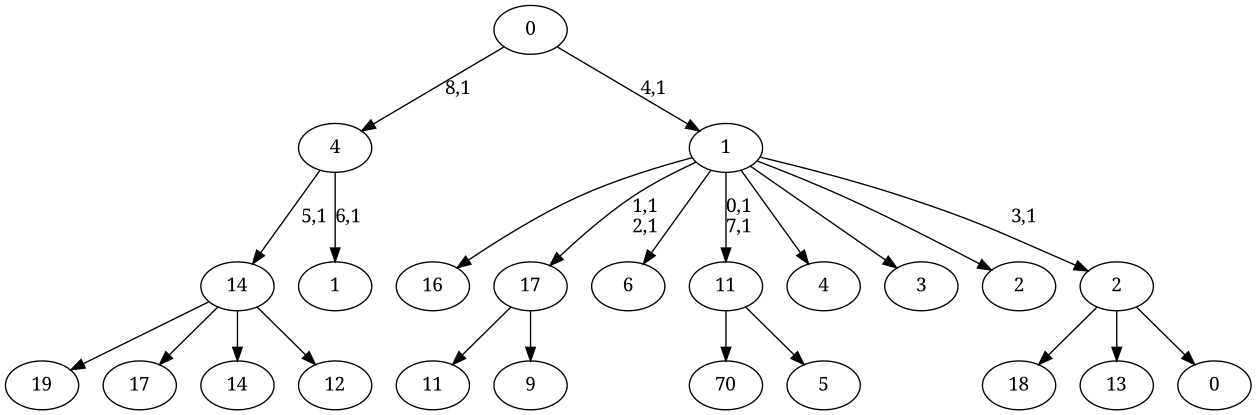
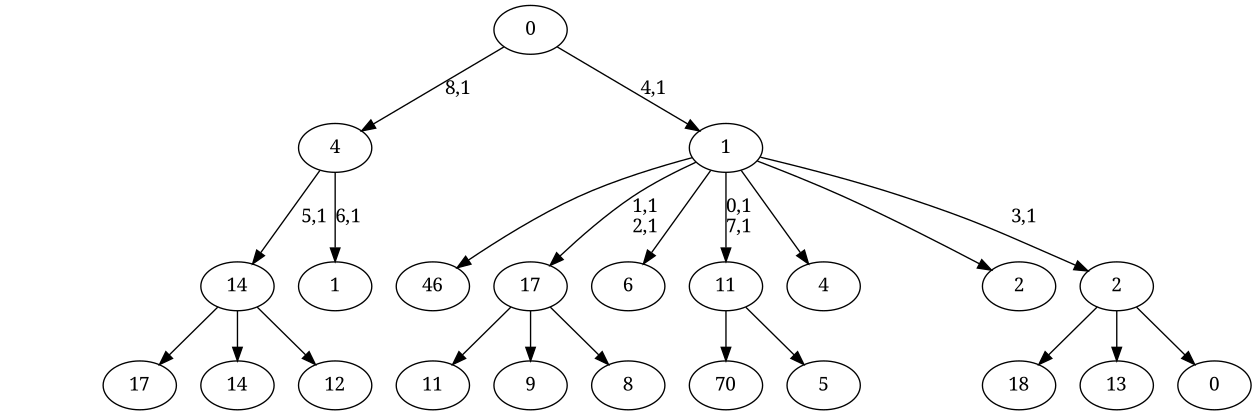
node "16": label "16" -> "46"
node "3": removed
node "19": removed
node "8": added
